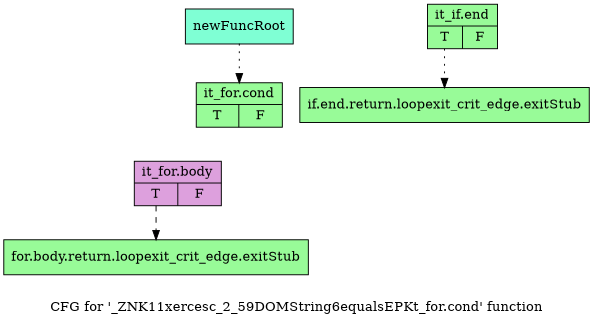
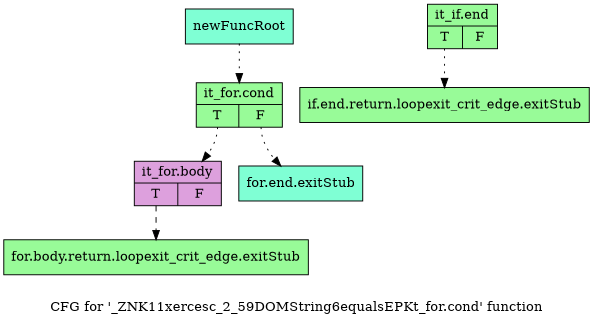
edge "it_for.cond" -> "it_for.body": added
node "for.end.exitStub": added
